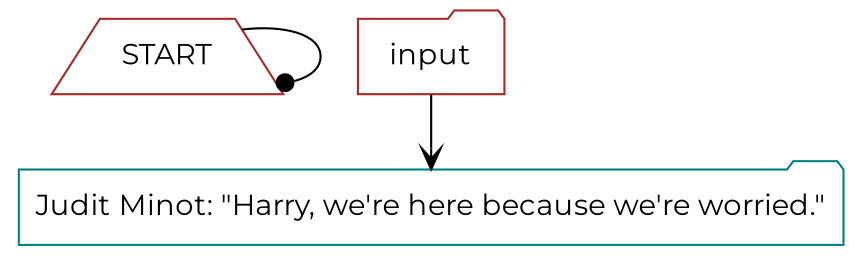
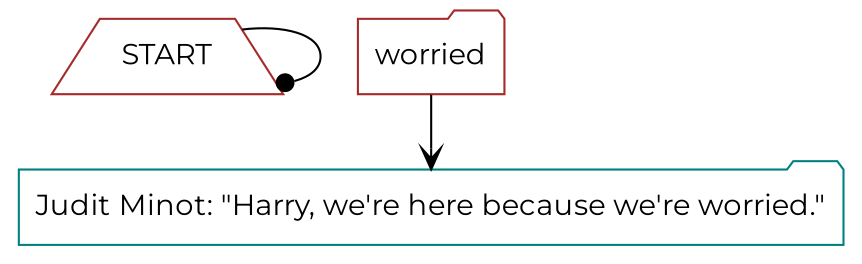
node "input": label "input" -> "worried"
